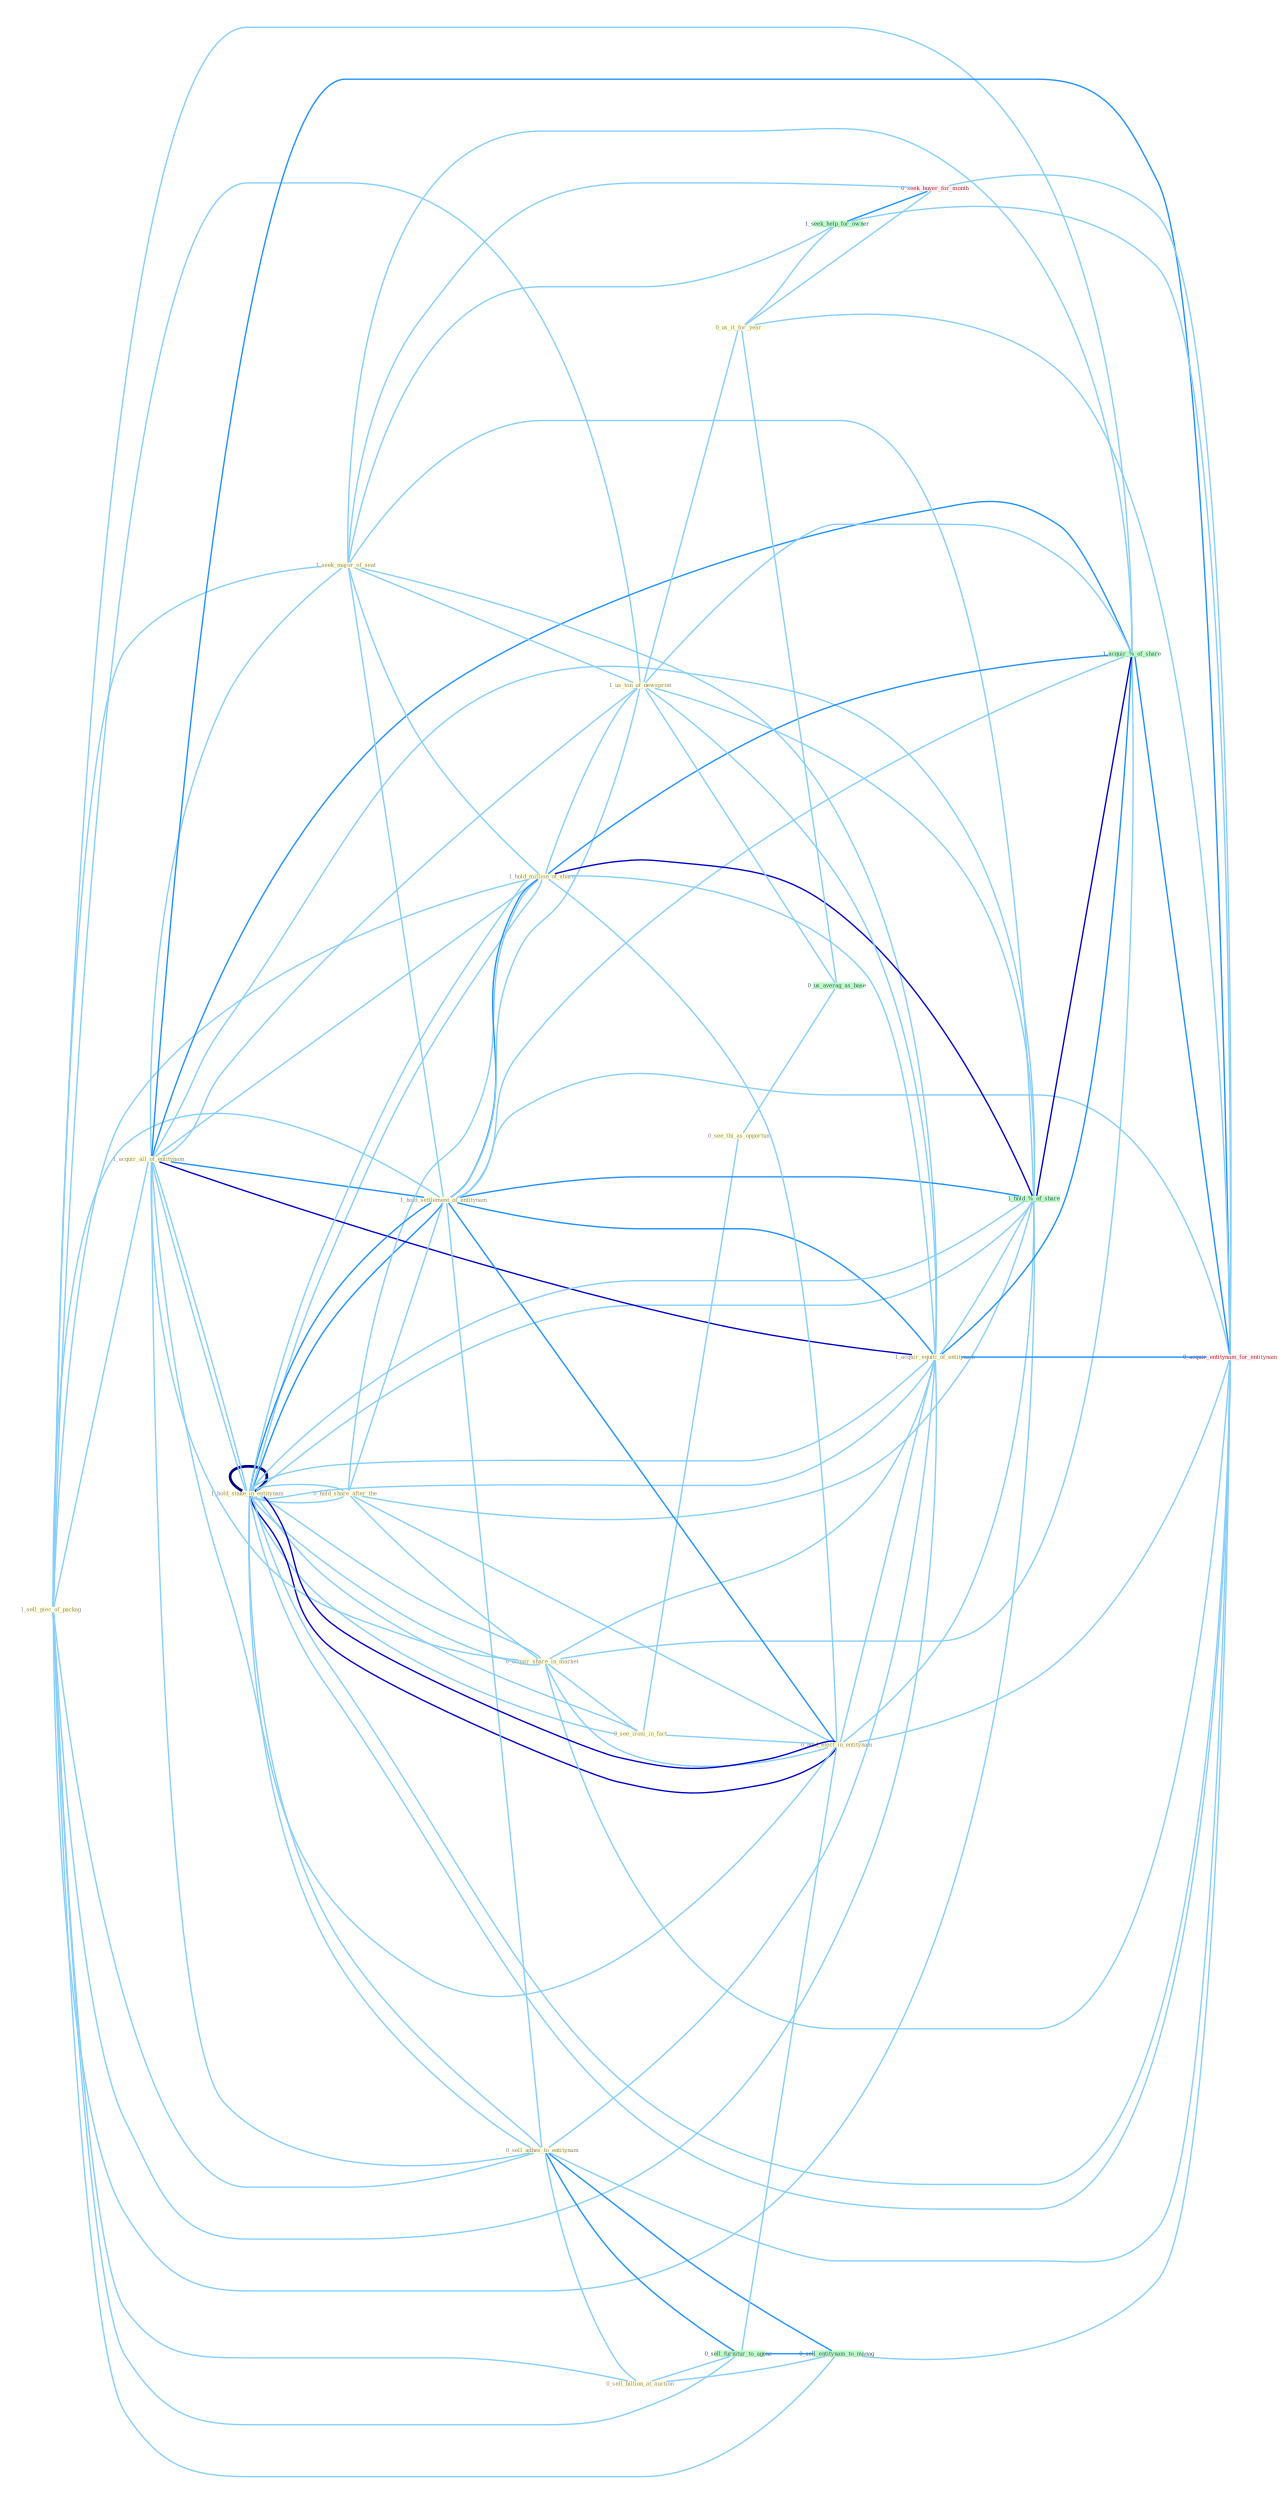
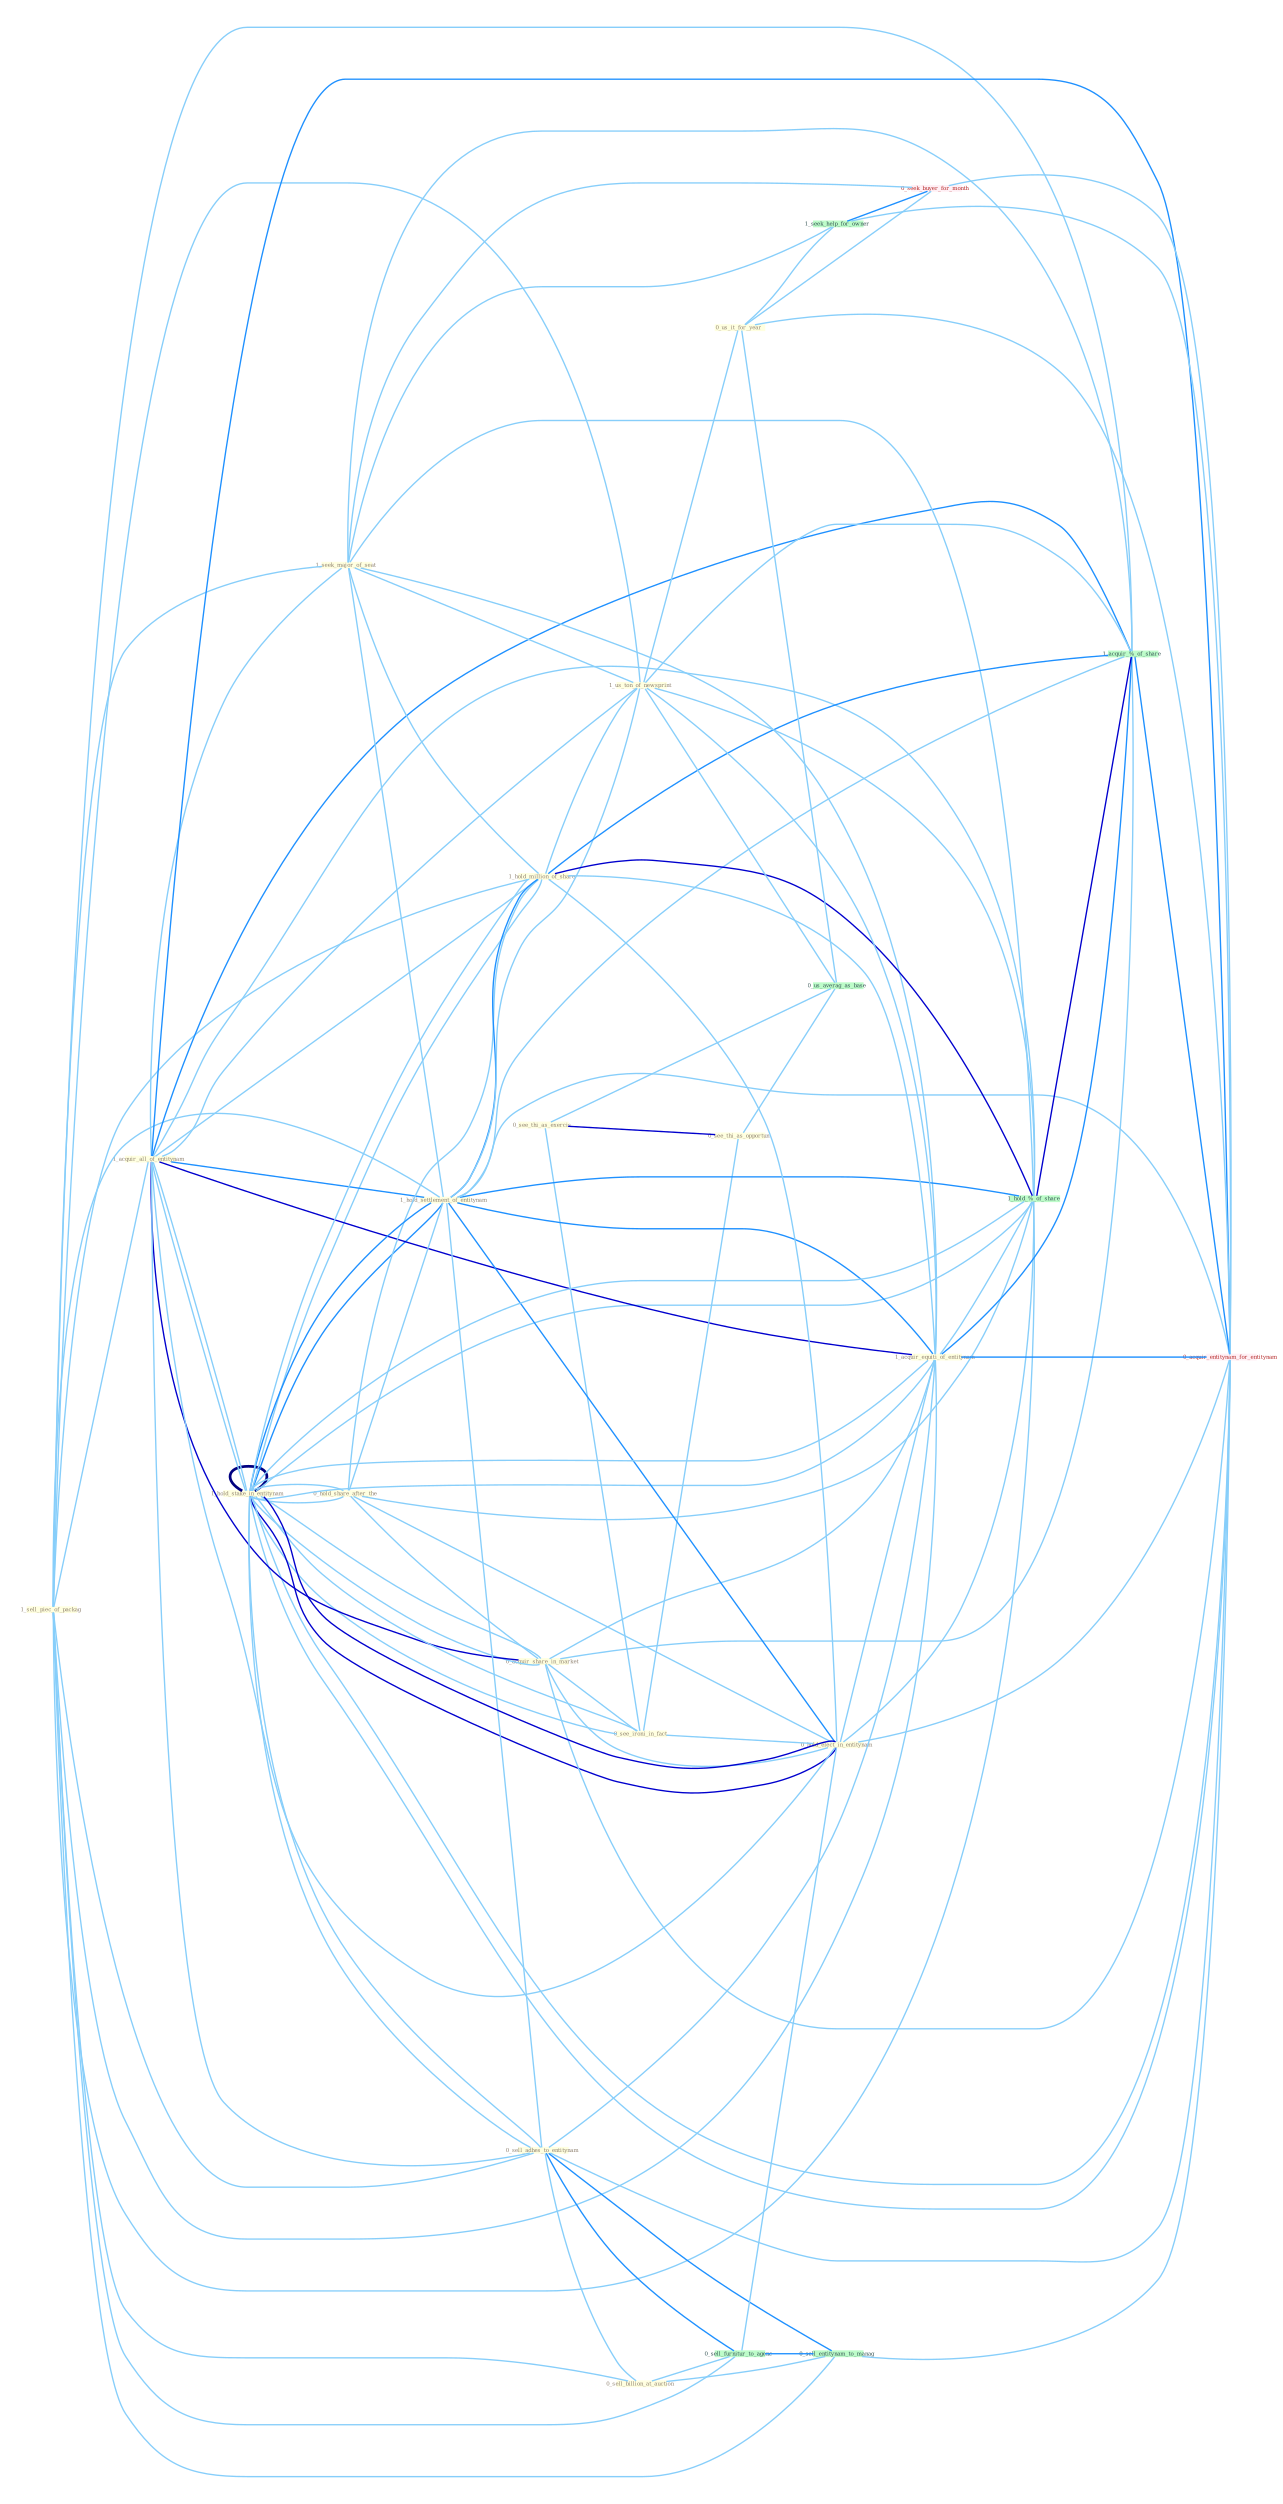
node "0_see_thi_as_exercis": added
edge "1_acquir_all_of_entitynam" -- "0_acquir_share_in_market": color #87cefa -> #0000cd
